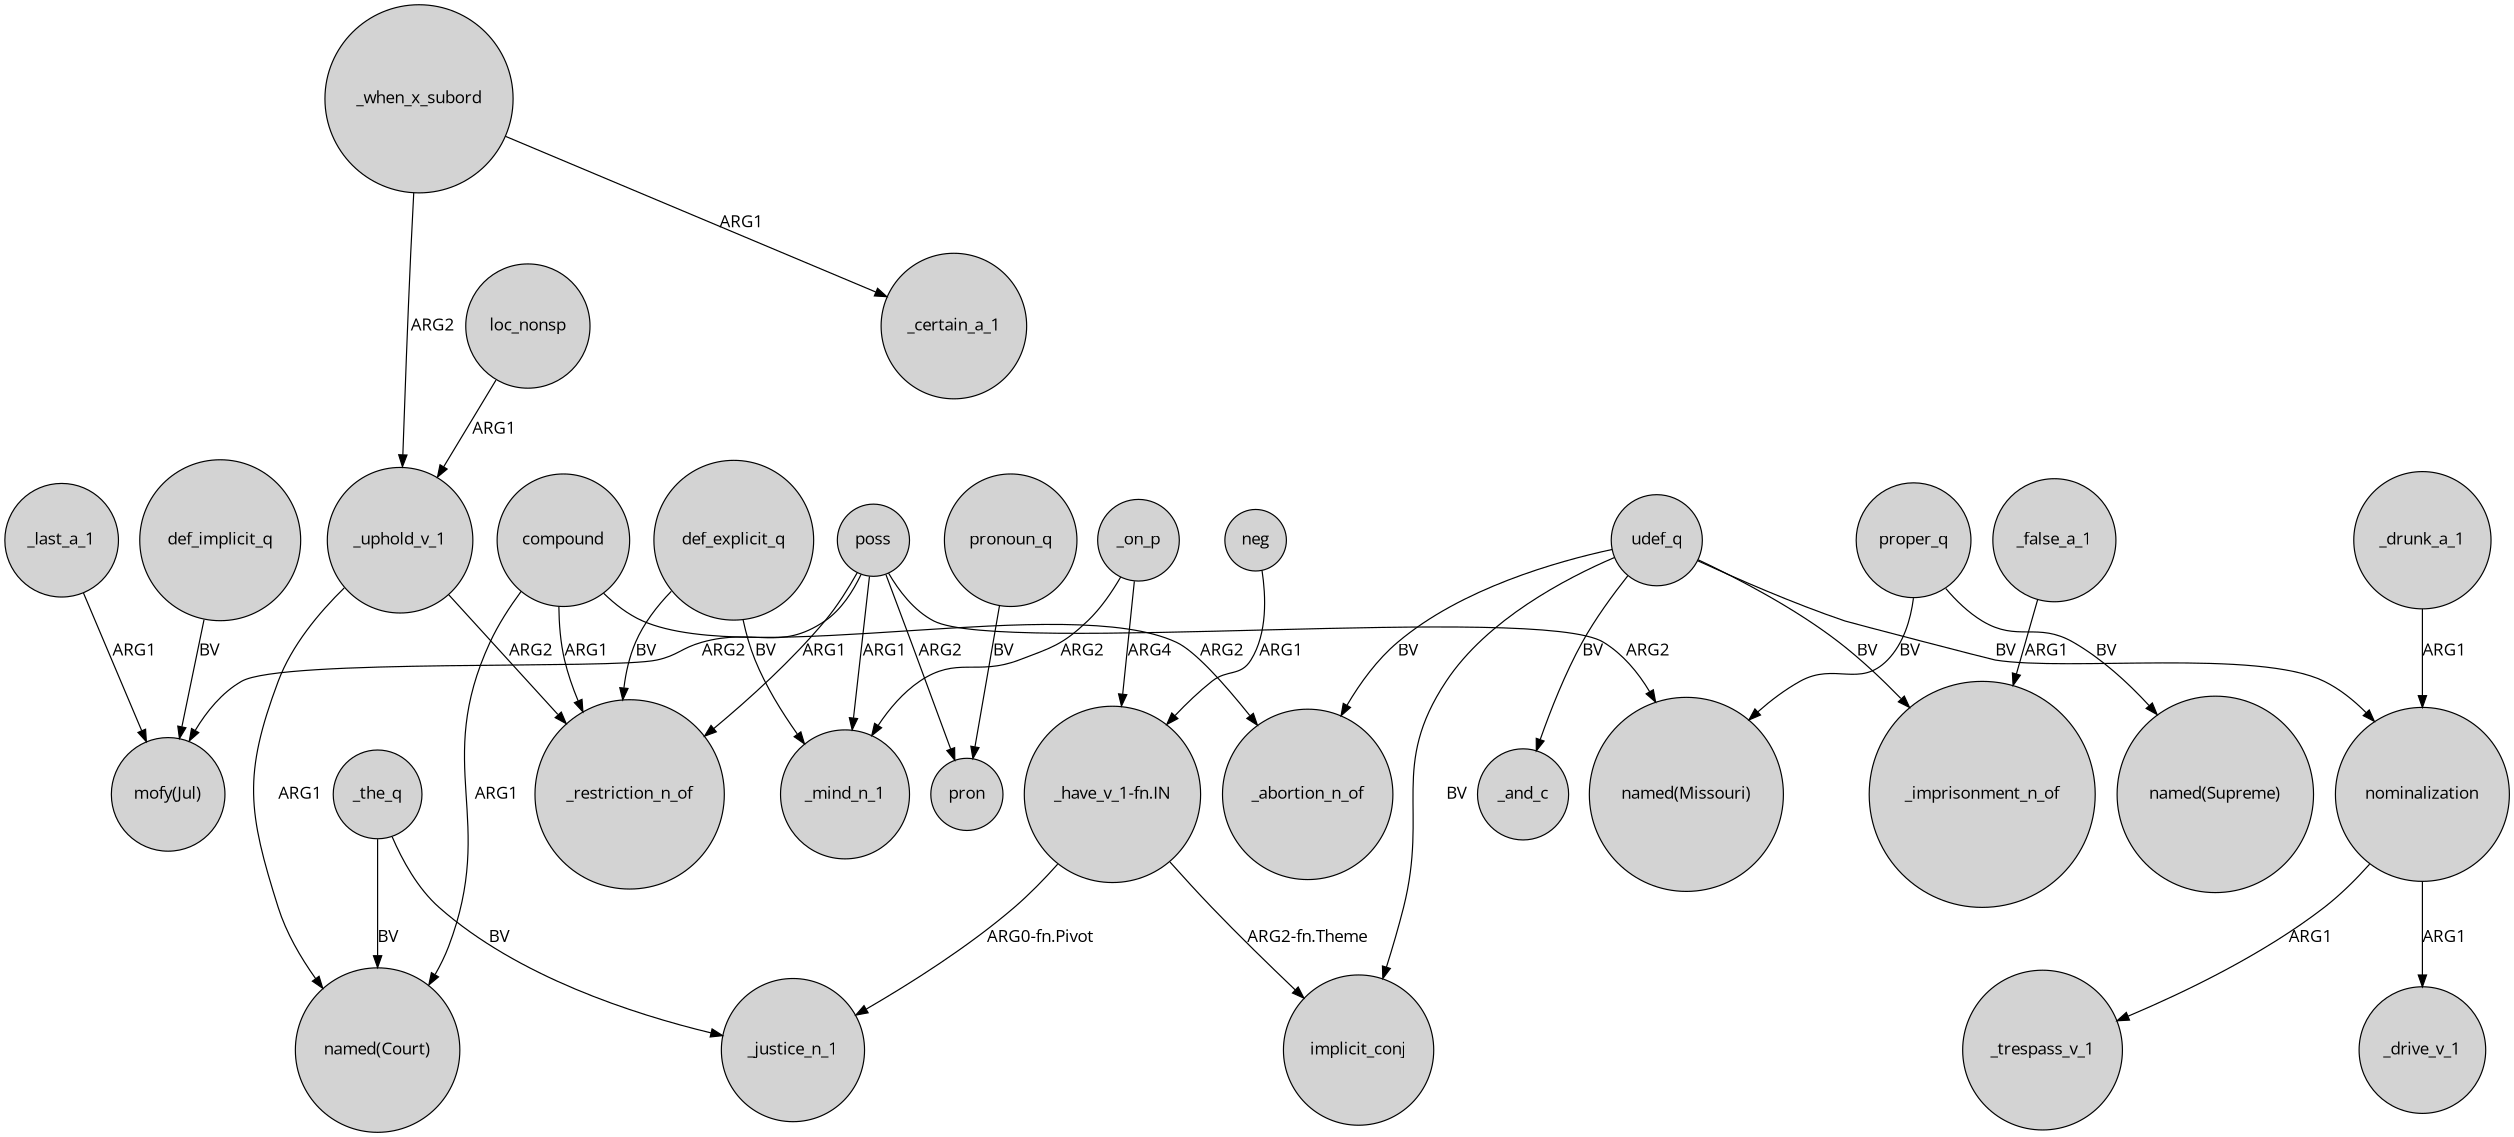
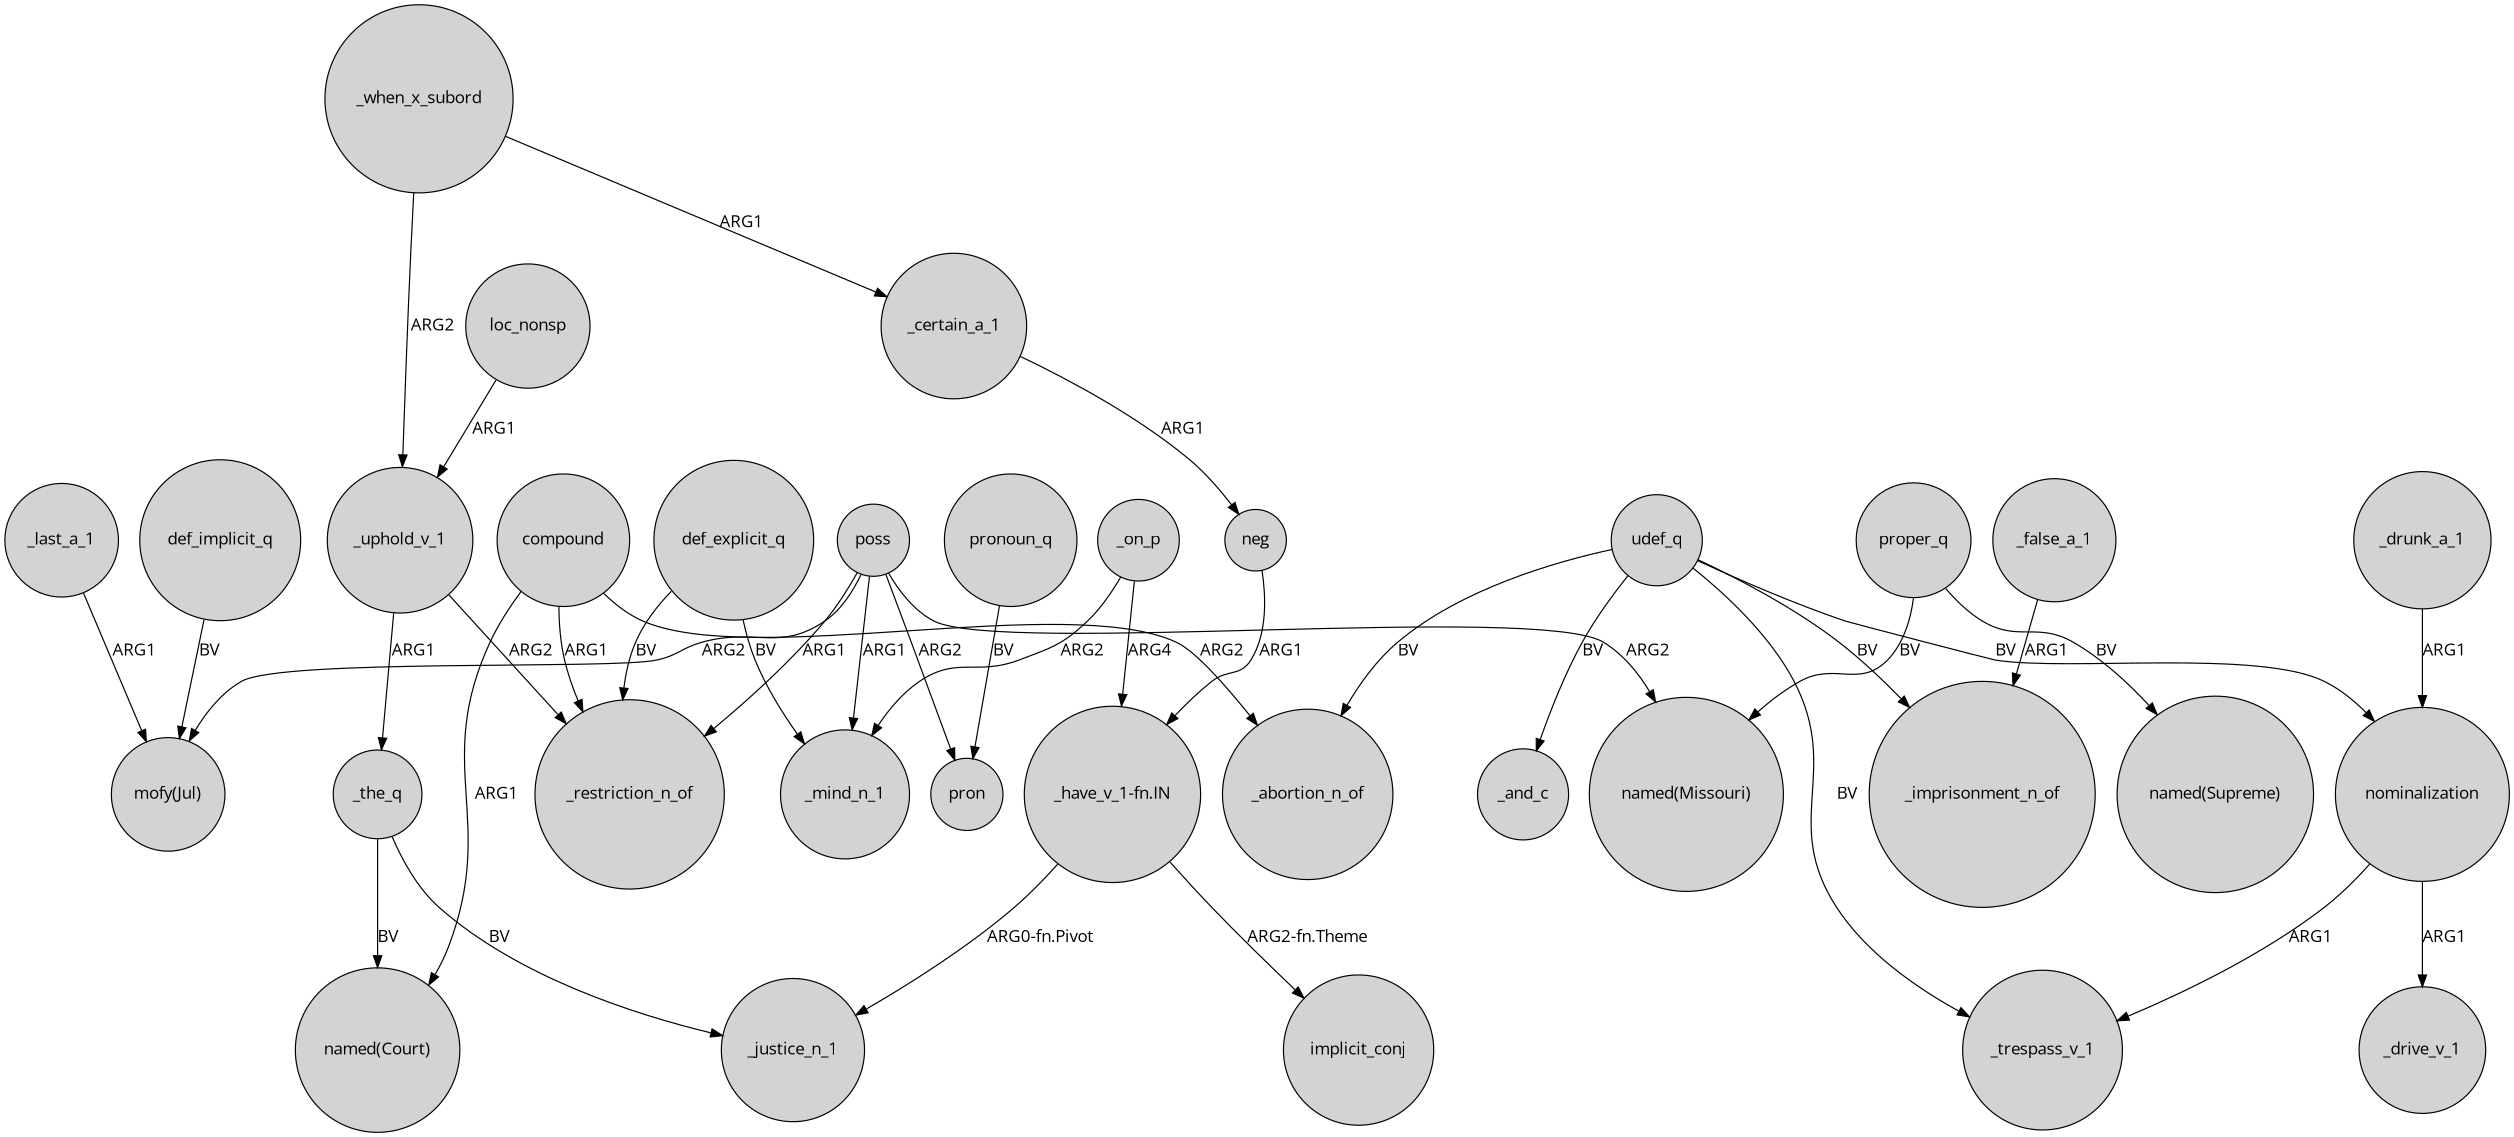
edge "_certain_a_1" -> "neg": added, label "ARG1"
edge "udef_q" -> "implicit_conj": now "udef_q" -> "_trespass_v_1"
edge "_uphold_v_1" -> "named(Court)": now "_uphold_v_1" -> "_the_q"
